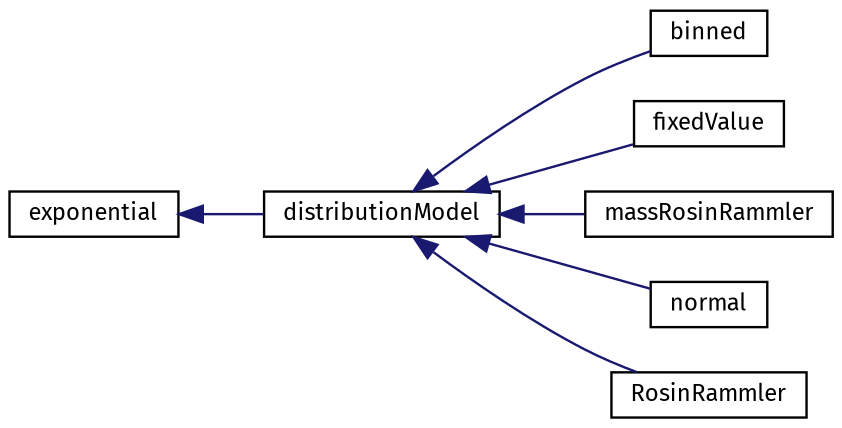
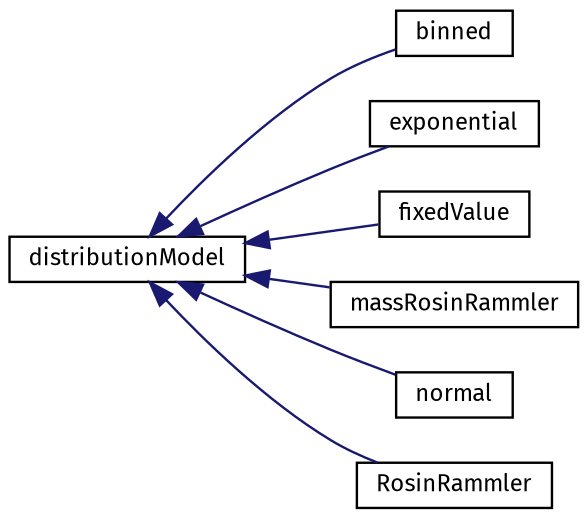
edge "distributionModel" -> "exponential": reversed
